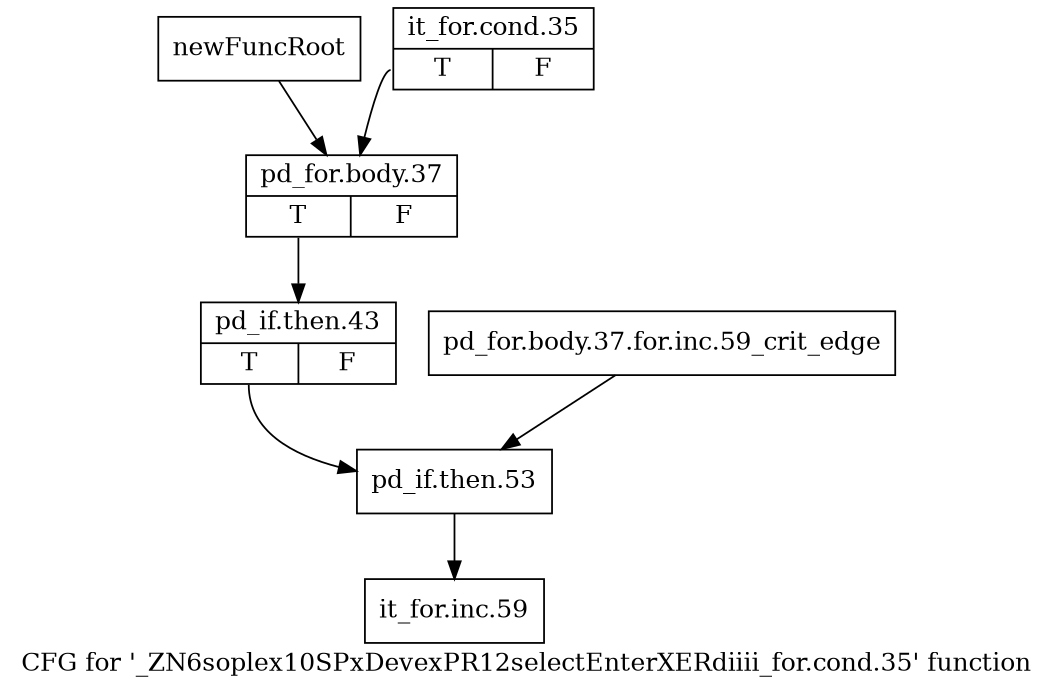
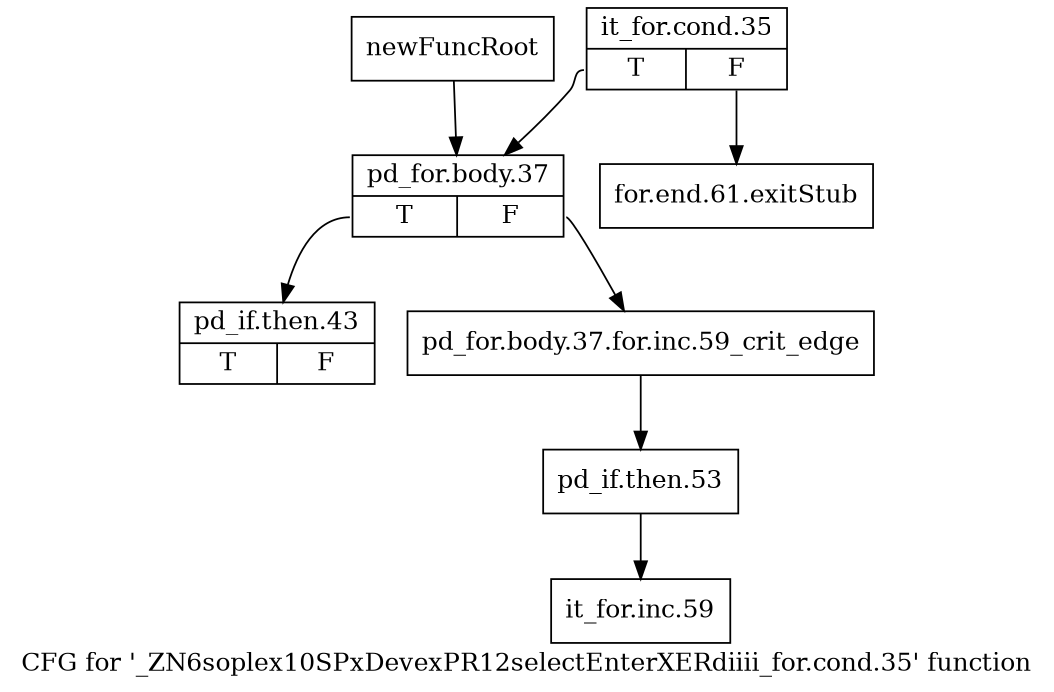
node "for.end.61.exitStub": added
edge "pd_for.body.37" -> "pd_for.body.37.for.inc.59_crit_edge": added
edge "pd_if.then.43" -> "pd_if.then.53": removed
